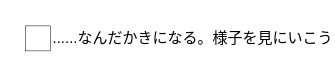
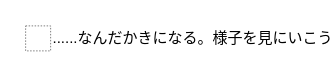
node "......なんだかきになる。様子を見にいこう": style solid -> dashed
